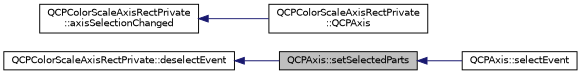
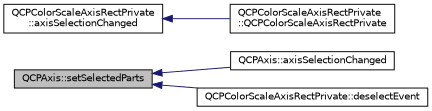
node "QCPColorScaleAxisRectPrivate ::QCPAxis": label "QCPColorScaleAxisRectPrivate ::QCPAxis" -> "QCPColorScaleAxisRectPrivate ::QCPColorScaleAxisRectPrivate"
edge "QCPAxis::setSelectedParts" -> "QCPColorScaleAxisRectPrivate::deselectEvent": reversed
node "QCPAxis::selectEvent": label "QCPAxis::selectEvent" -> "QCPAxis::axisSelectionChanged"
